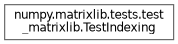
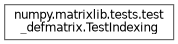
node "numpy.matrixlib.tests.test _matrixlib.TestIndexing": label "numpy.matrixlib.tests.test _matrixlib.TestIndexing" -> "numpy.matrixlib.tests.test _defmatrix.TestIndexing"
